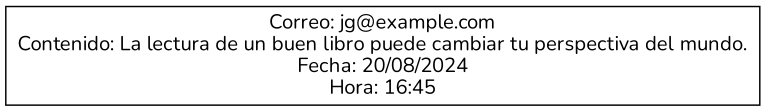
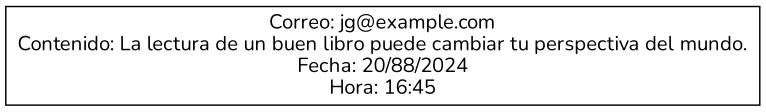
node "Correo: jg@example.com": text "Fecha: 20/08/2024" -> "Fecha: 20/88/2024"
